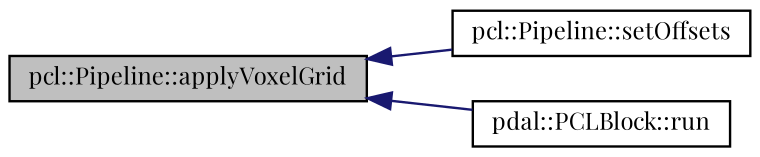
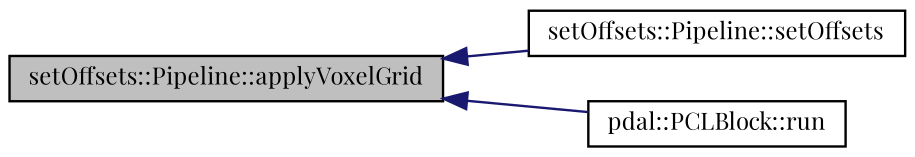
node "pcl::Pipeline::setOffsets": label "pcl::Pipeline::setOffsets" -> "setOffsets::Pipeline::setOffsets"
node "pcl::Pipeline::applyVoxelGrid": label "pcl::Pipeline::applyVoxelGrid" -> "setOffsets::Pipeline::applyVoxelGrid"
